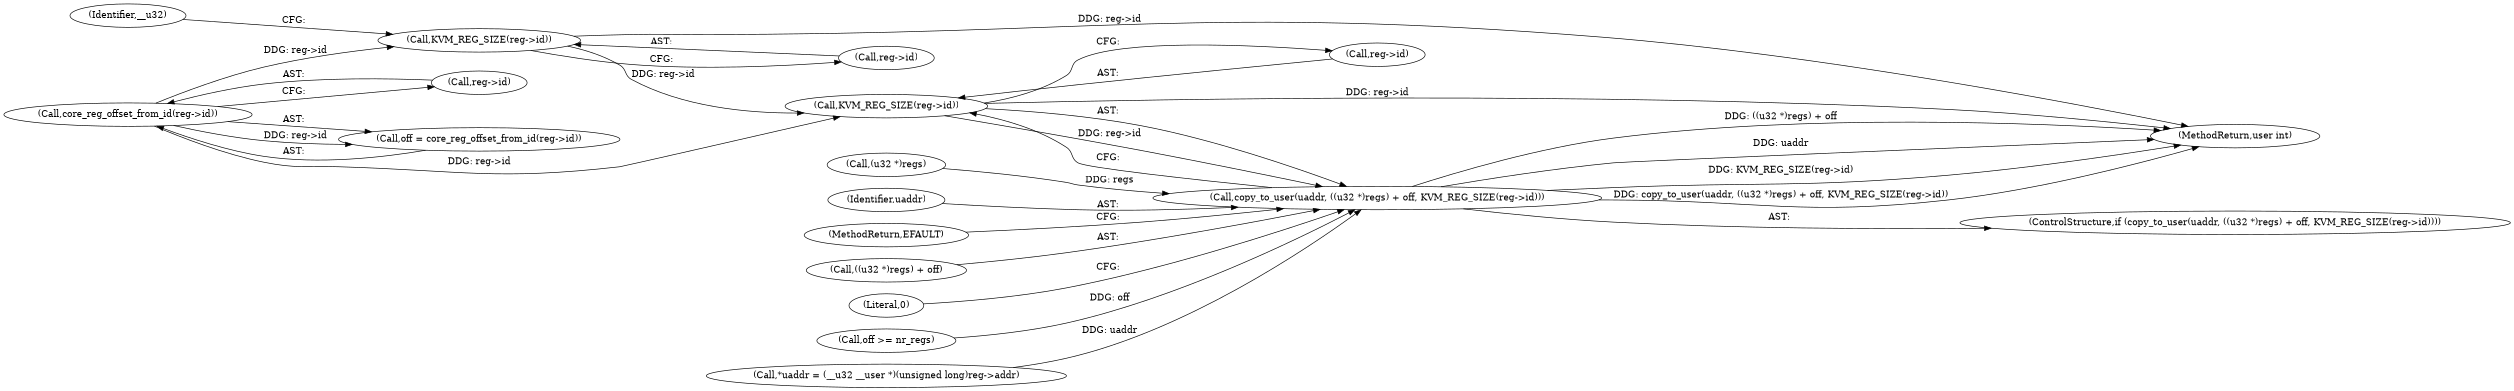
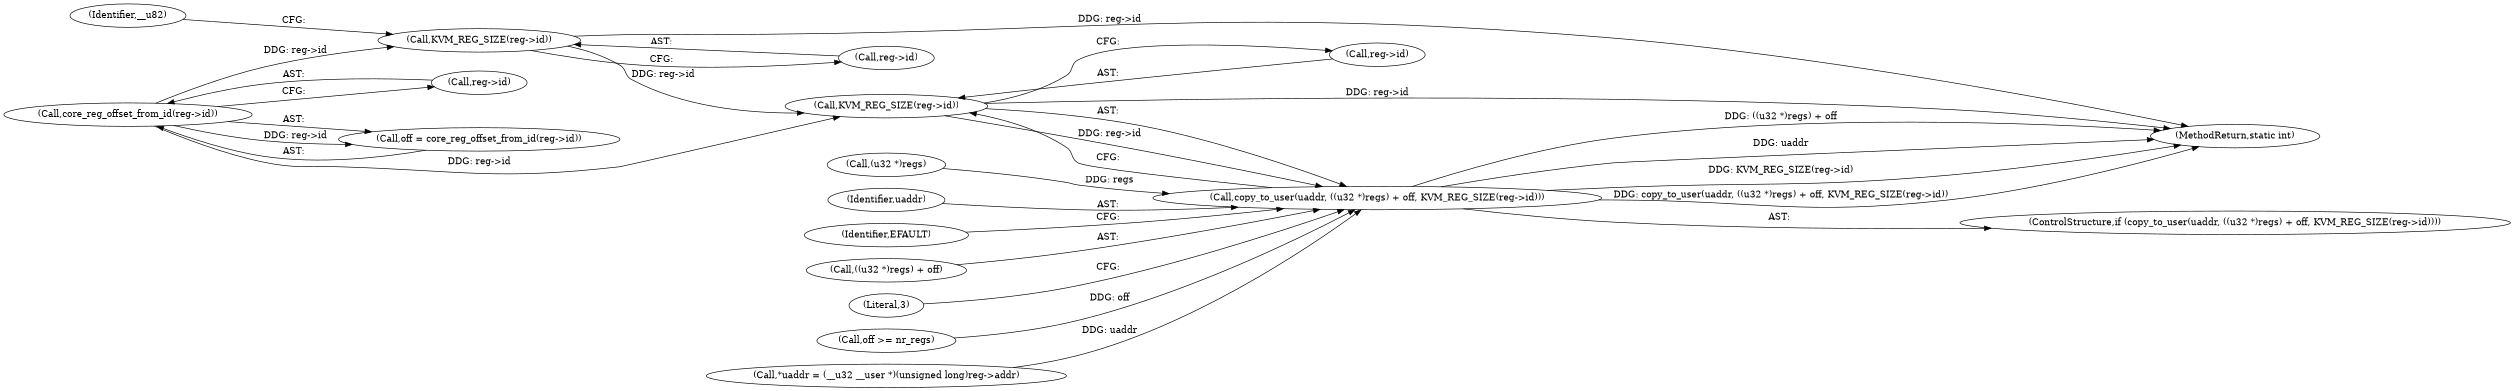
node "(Identifier,__u32)": label "(Identifier,__u32)" -> "(Identifier,__u82)"
node "(MethodReturn,user int)": label "(MethodReturn,user int)" -> "(MethodReturn,static int)"
node "(MethodReturn,EFAULT)": label "(MethodReturn,EFAULT)" -> "(Identifier,EFAULT)"
node "(Literal,0)": label "(Literal,0)" -> "(Literal,3)"
